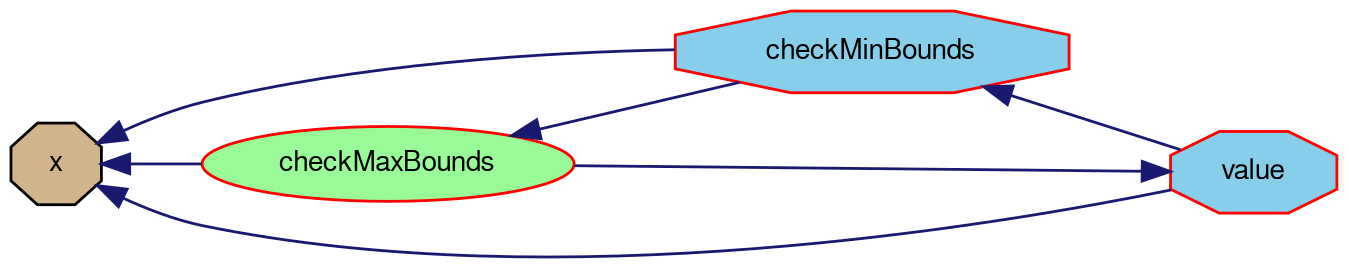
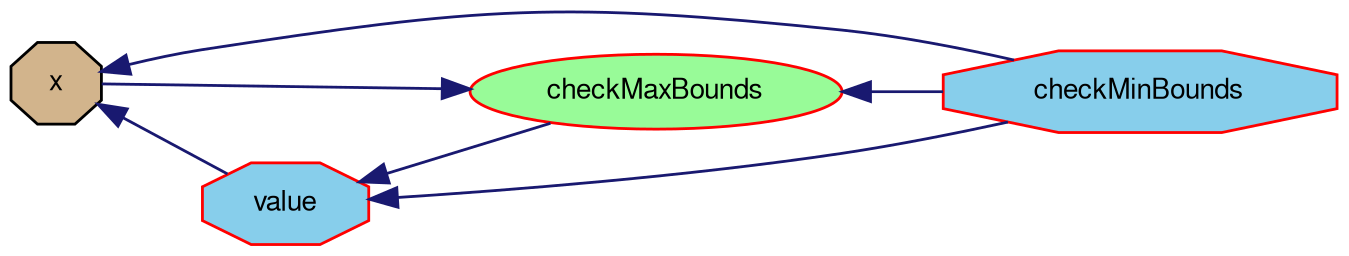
edge "value" -> "checkMinBounds": reversed
edge "checkMaxBounds" -> "x": reversed
